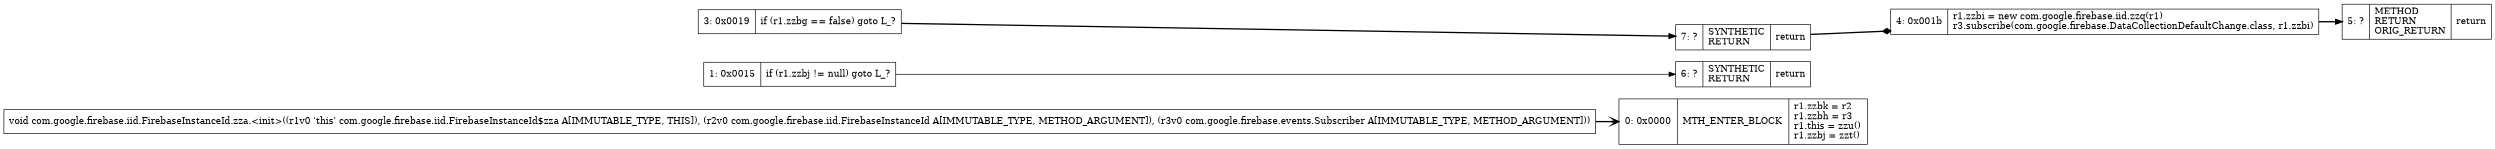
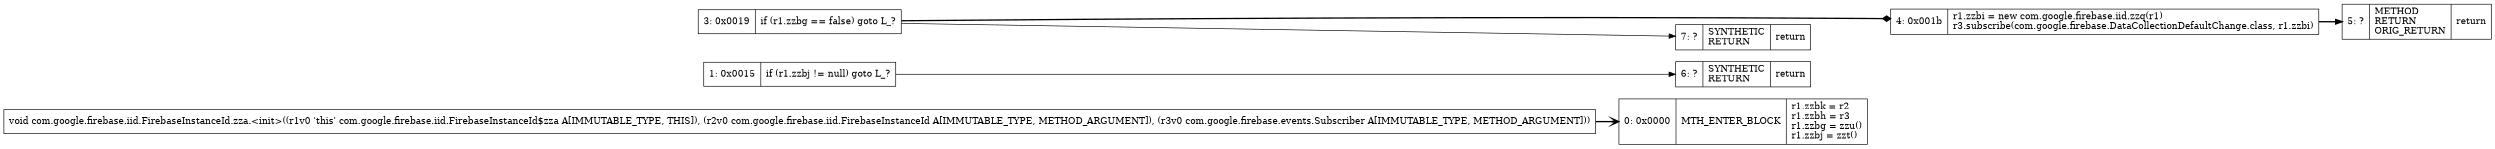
edge "3: 0x0019" -> "7: ?": style bold -> solid
edge "7: ?" -> "4: 0x001b": now "3: 0x0019" -> "4: 0x001b"
node "0: 0x0000": text "r1.this = zzu()" -> "r1.zzbg = zzu()"
